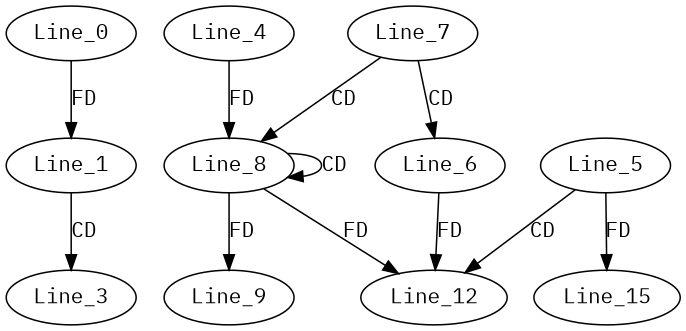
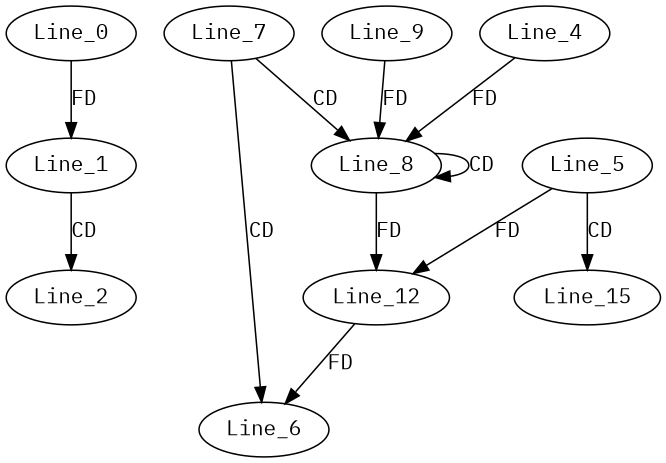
edge "Line_8" -> "Line_9": reversed
edge "Line_6" -> "Line_12": reversed
edge "Line_5" -> "Line_12": label "CD" -> "FD"
edge "Line_5" -> "Line_15": label "FD" -> "CD"
node "Line_3": label "Line_3" -> "Line_2"
